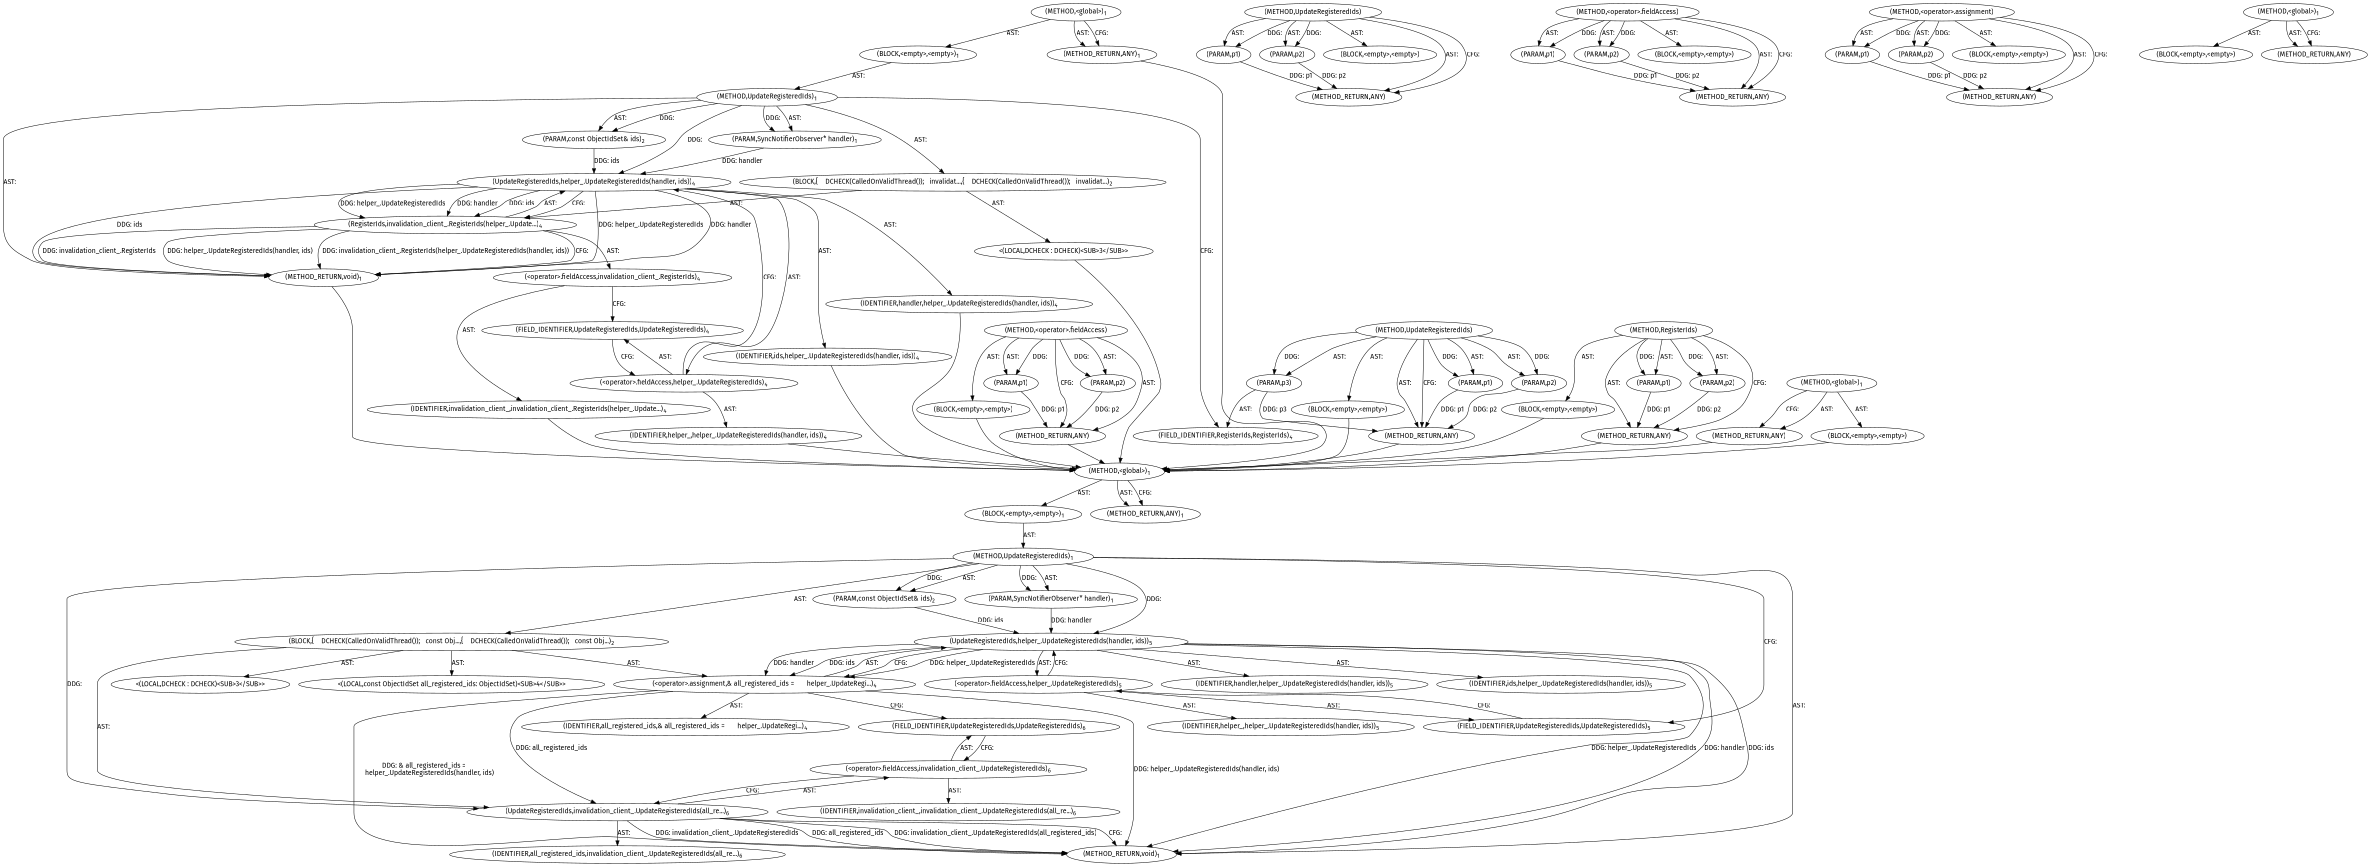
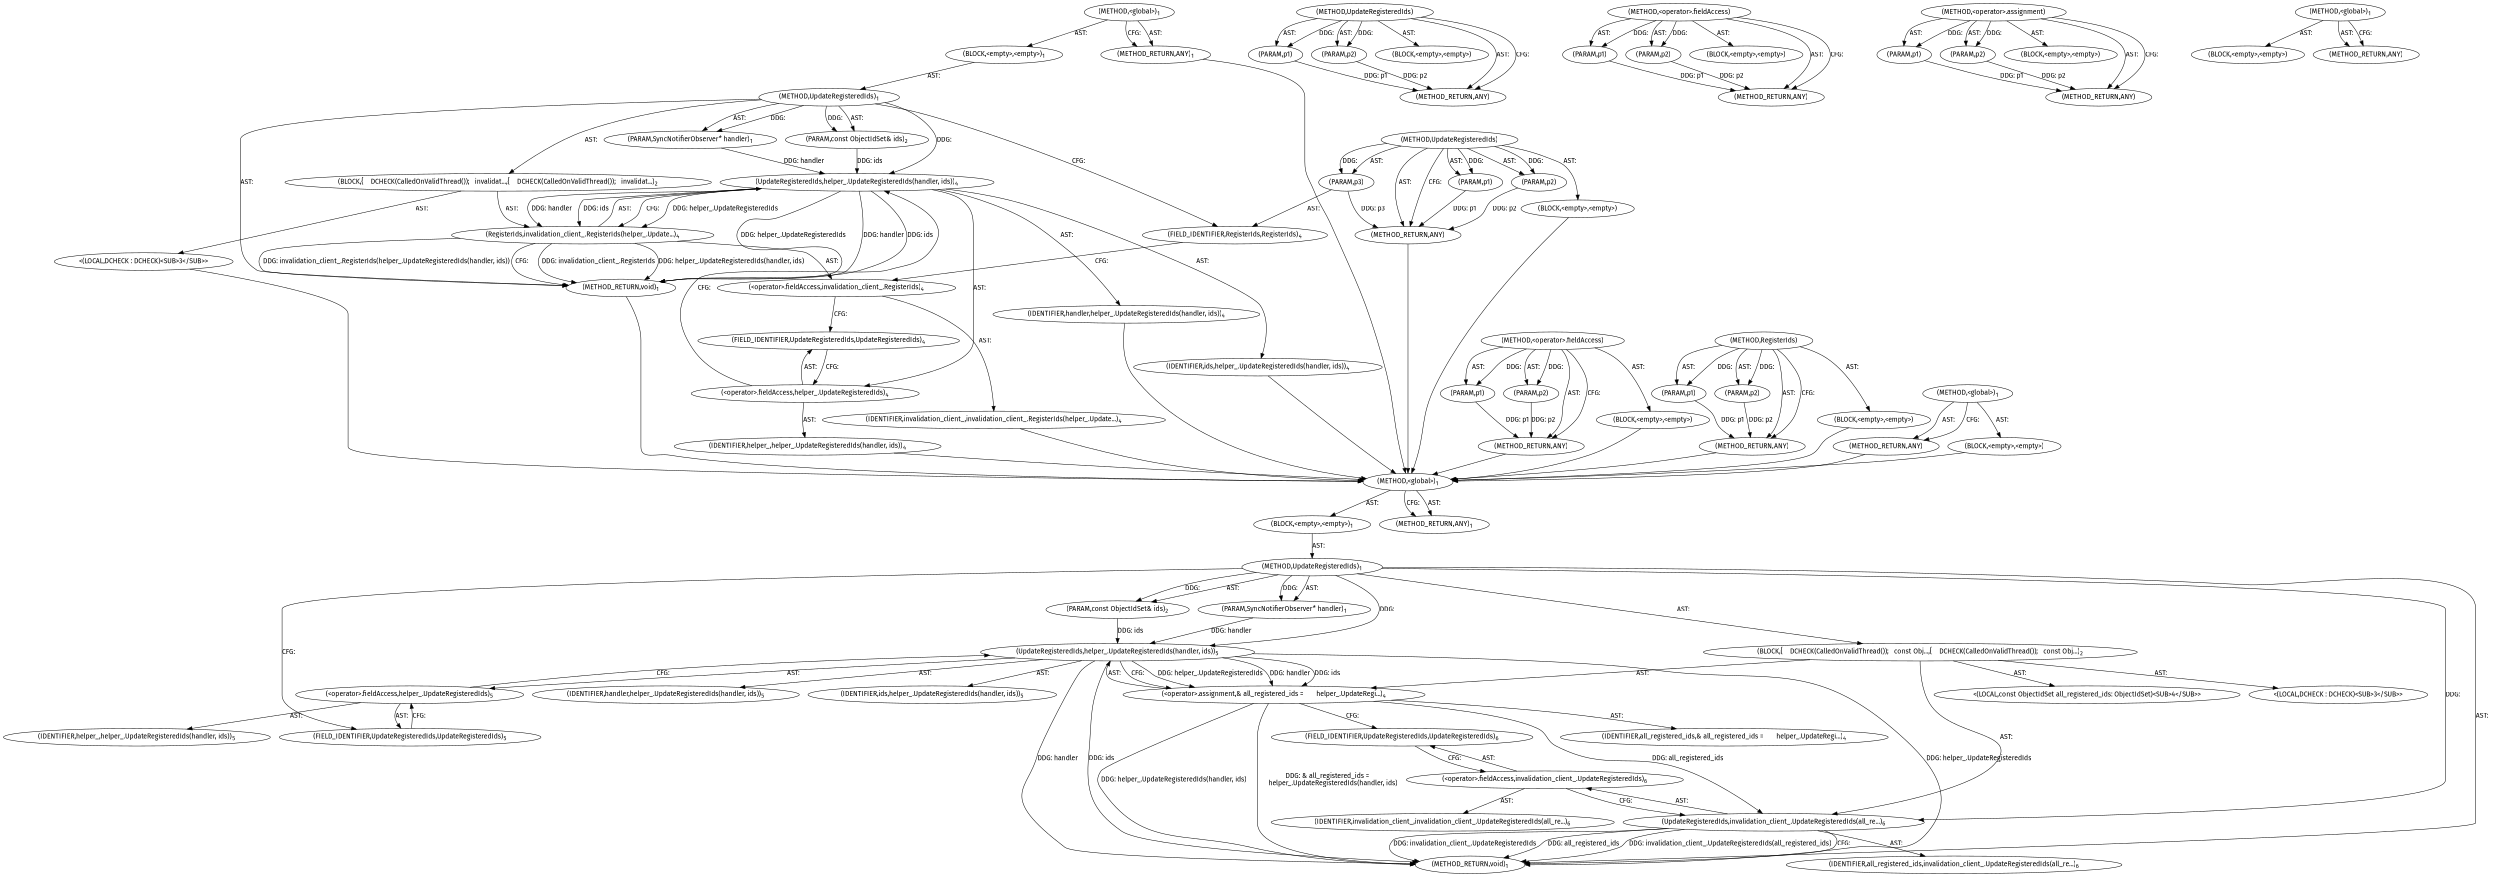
edge "(FIELD_IDENTIFIER,RegisterIds,RegisterIds)" -> "(<operator>.fieldAccess,invalidation_client_.RegisterIds)": added, label "CFG:"
